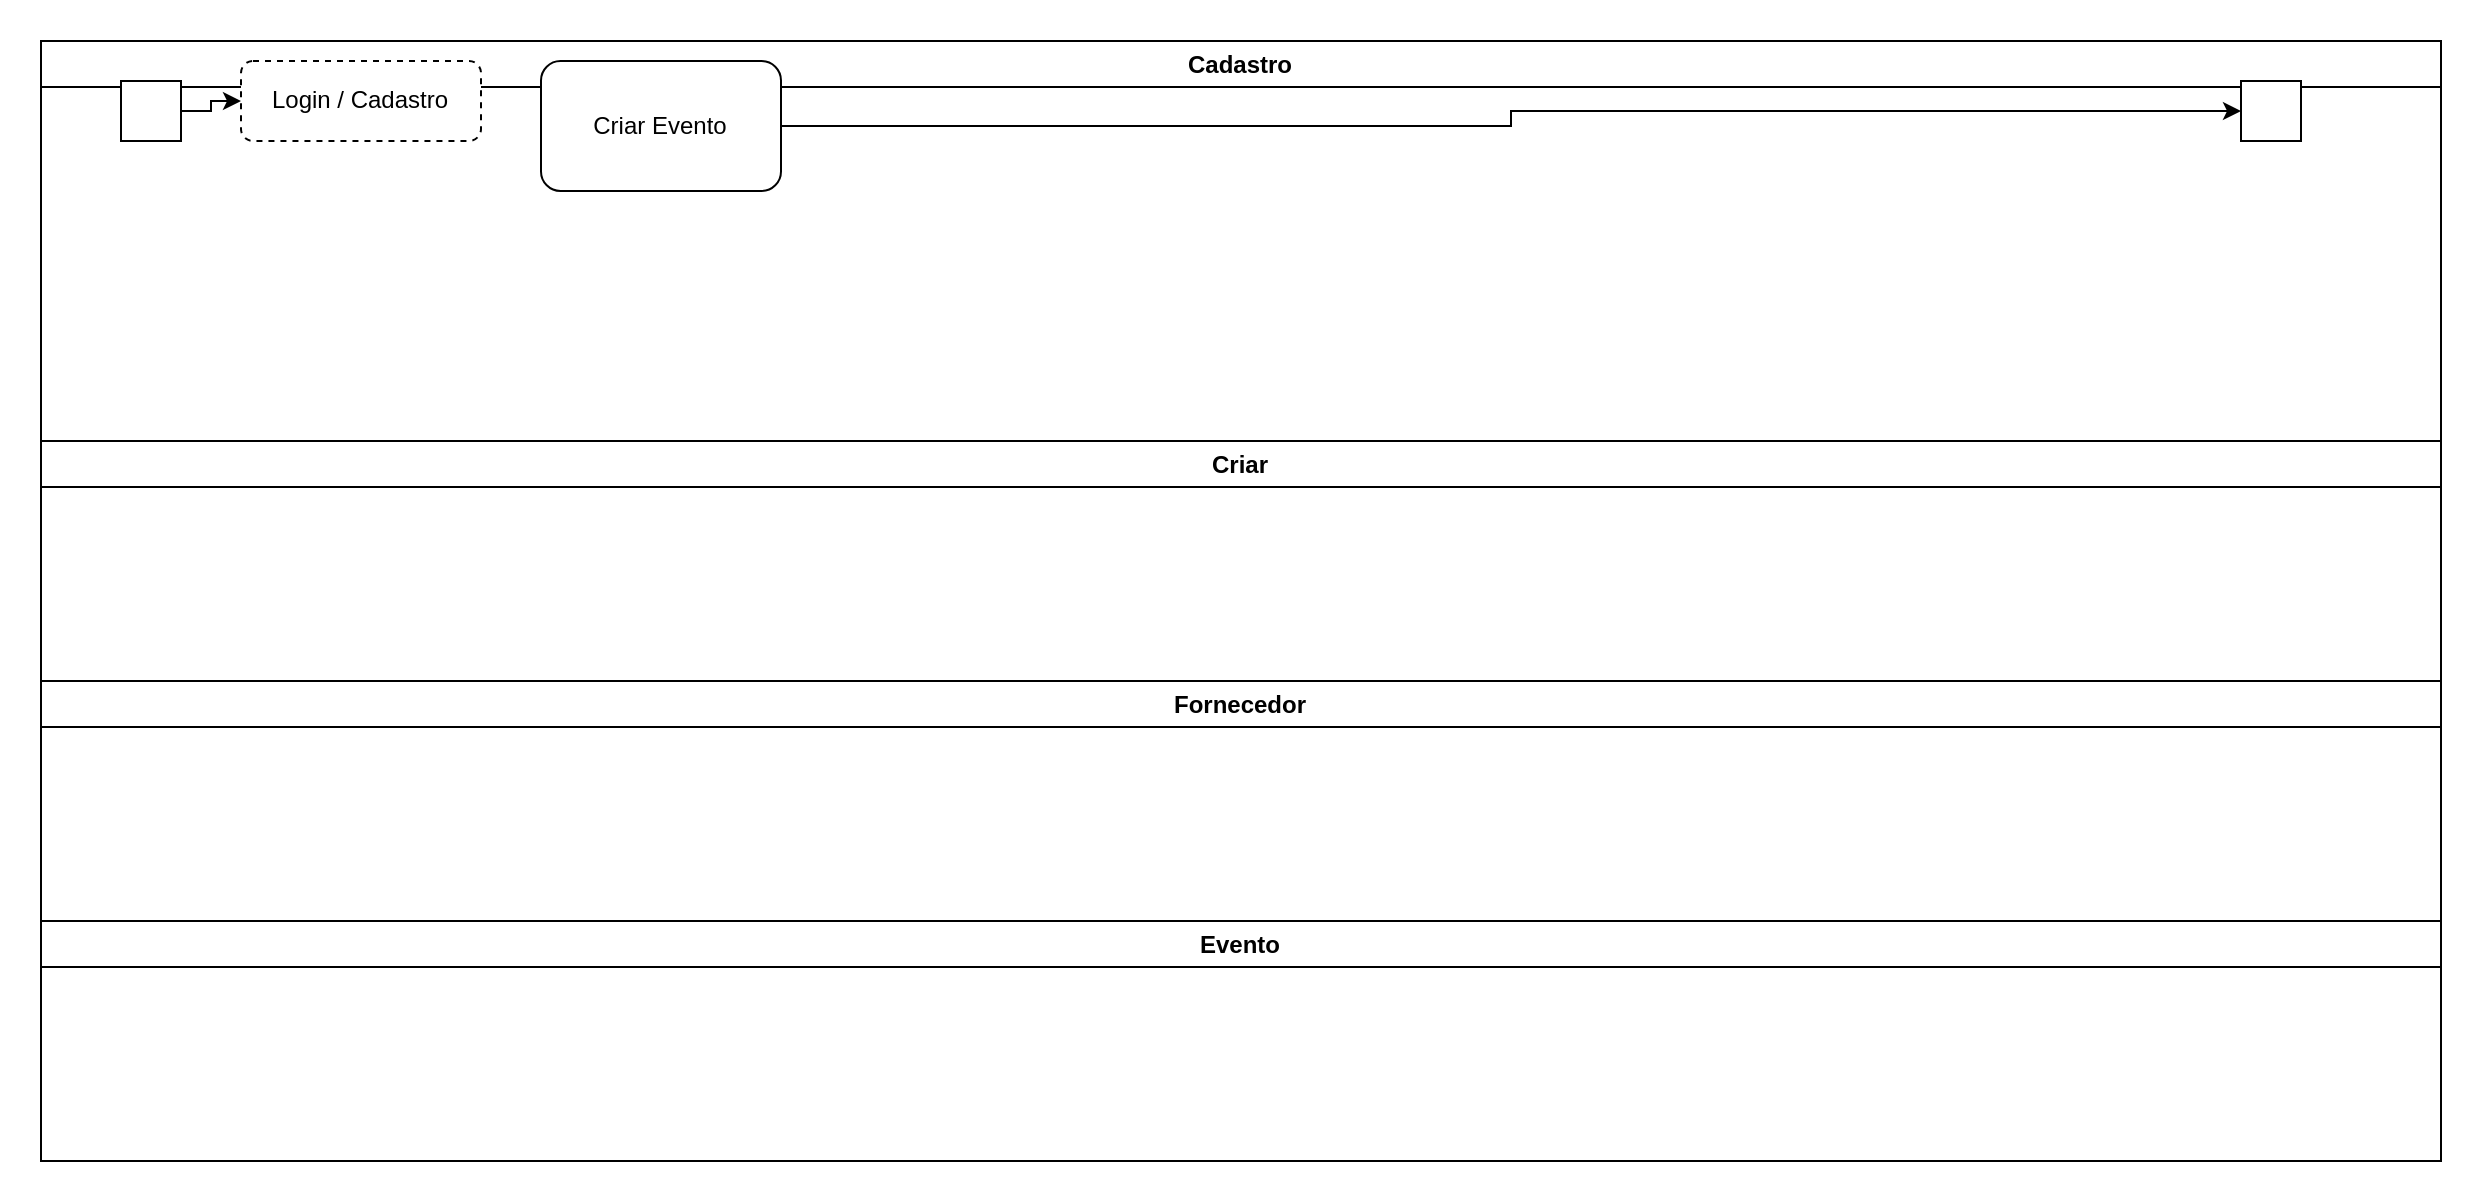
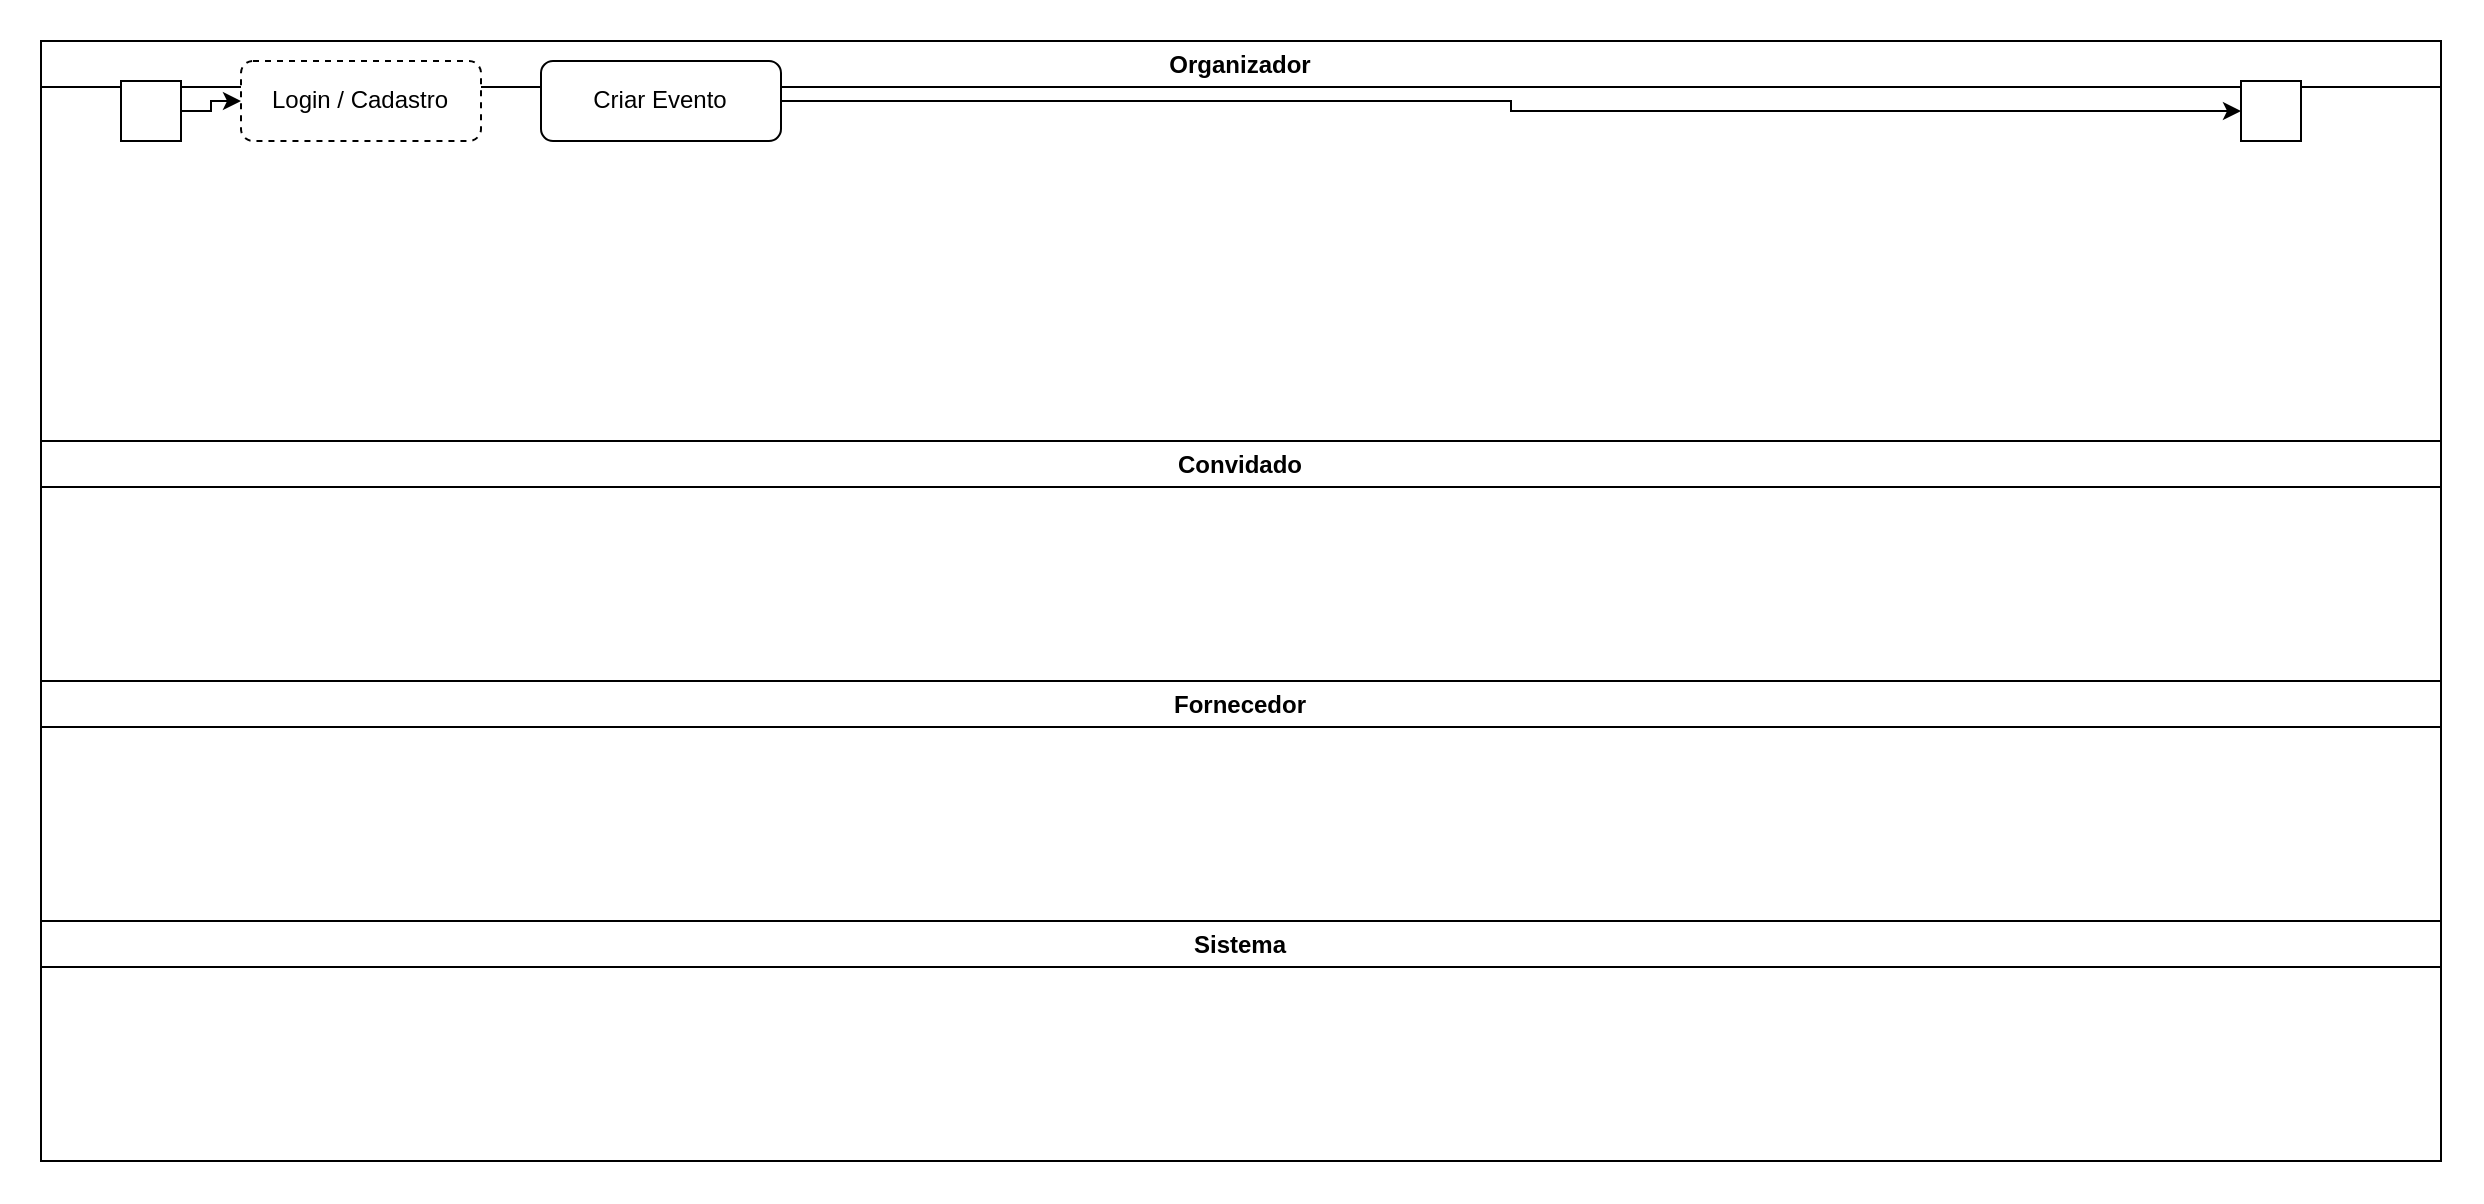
node "Cadastro": label "Cadastro" -> "Organizador"
node "Criar Evento": size 240x130 -> 240x80
node "Criar": label "Criar" -> "Convidado"
node "Evento": label "Evento" -> "Sistema"
